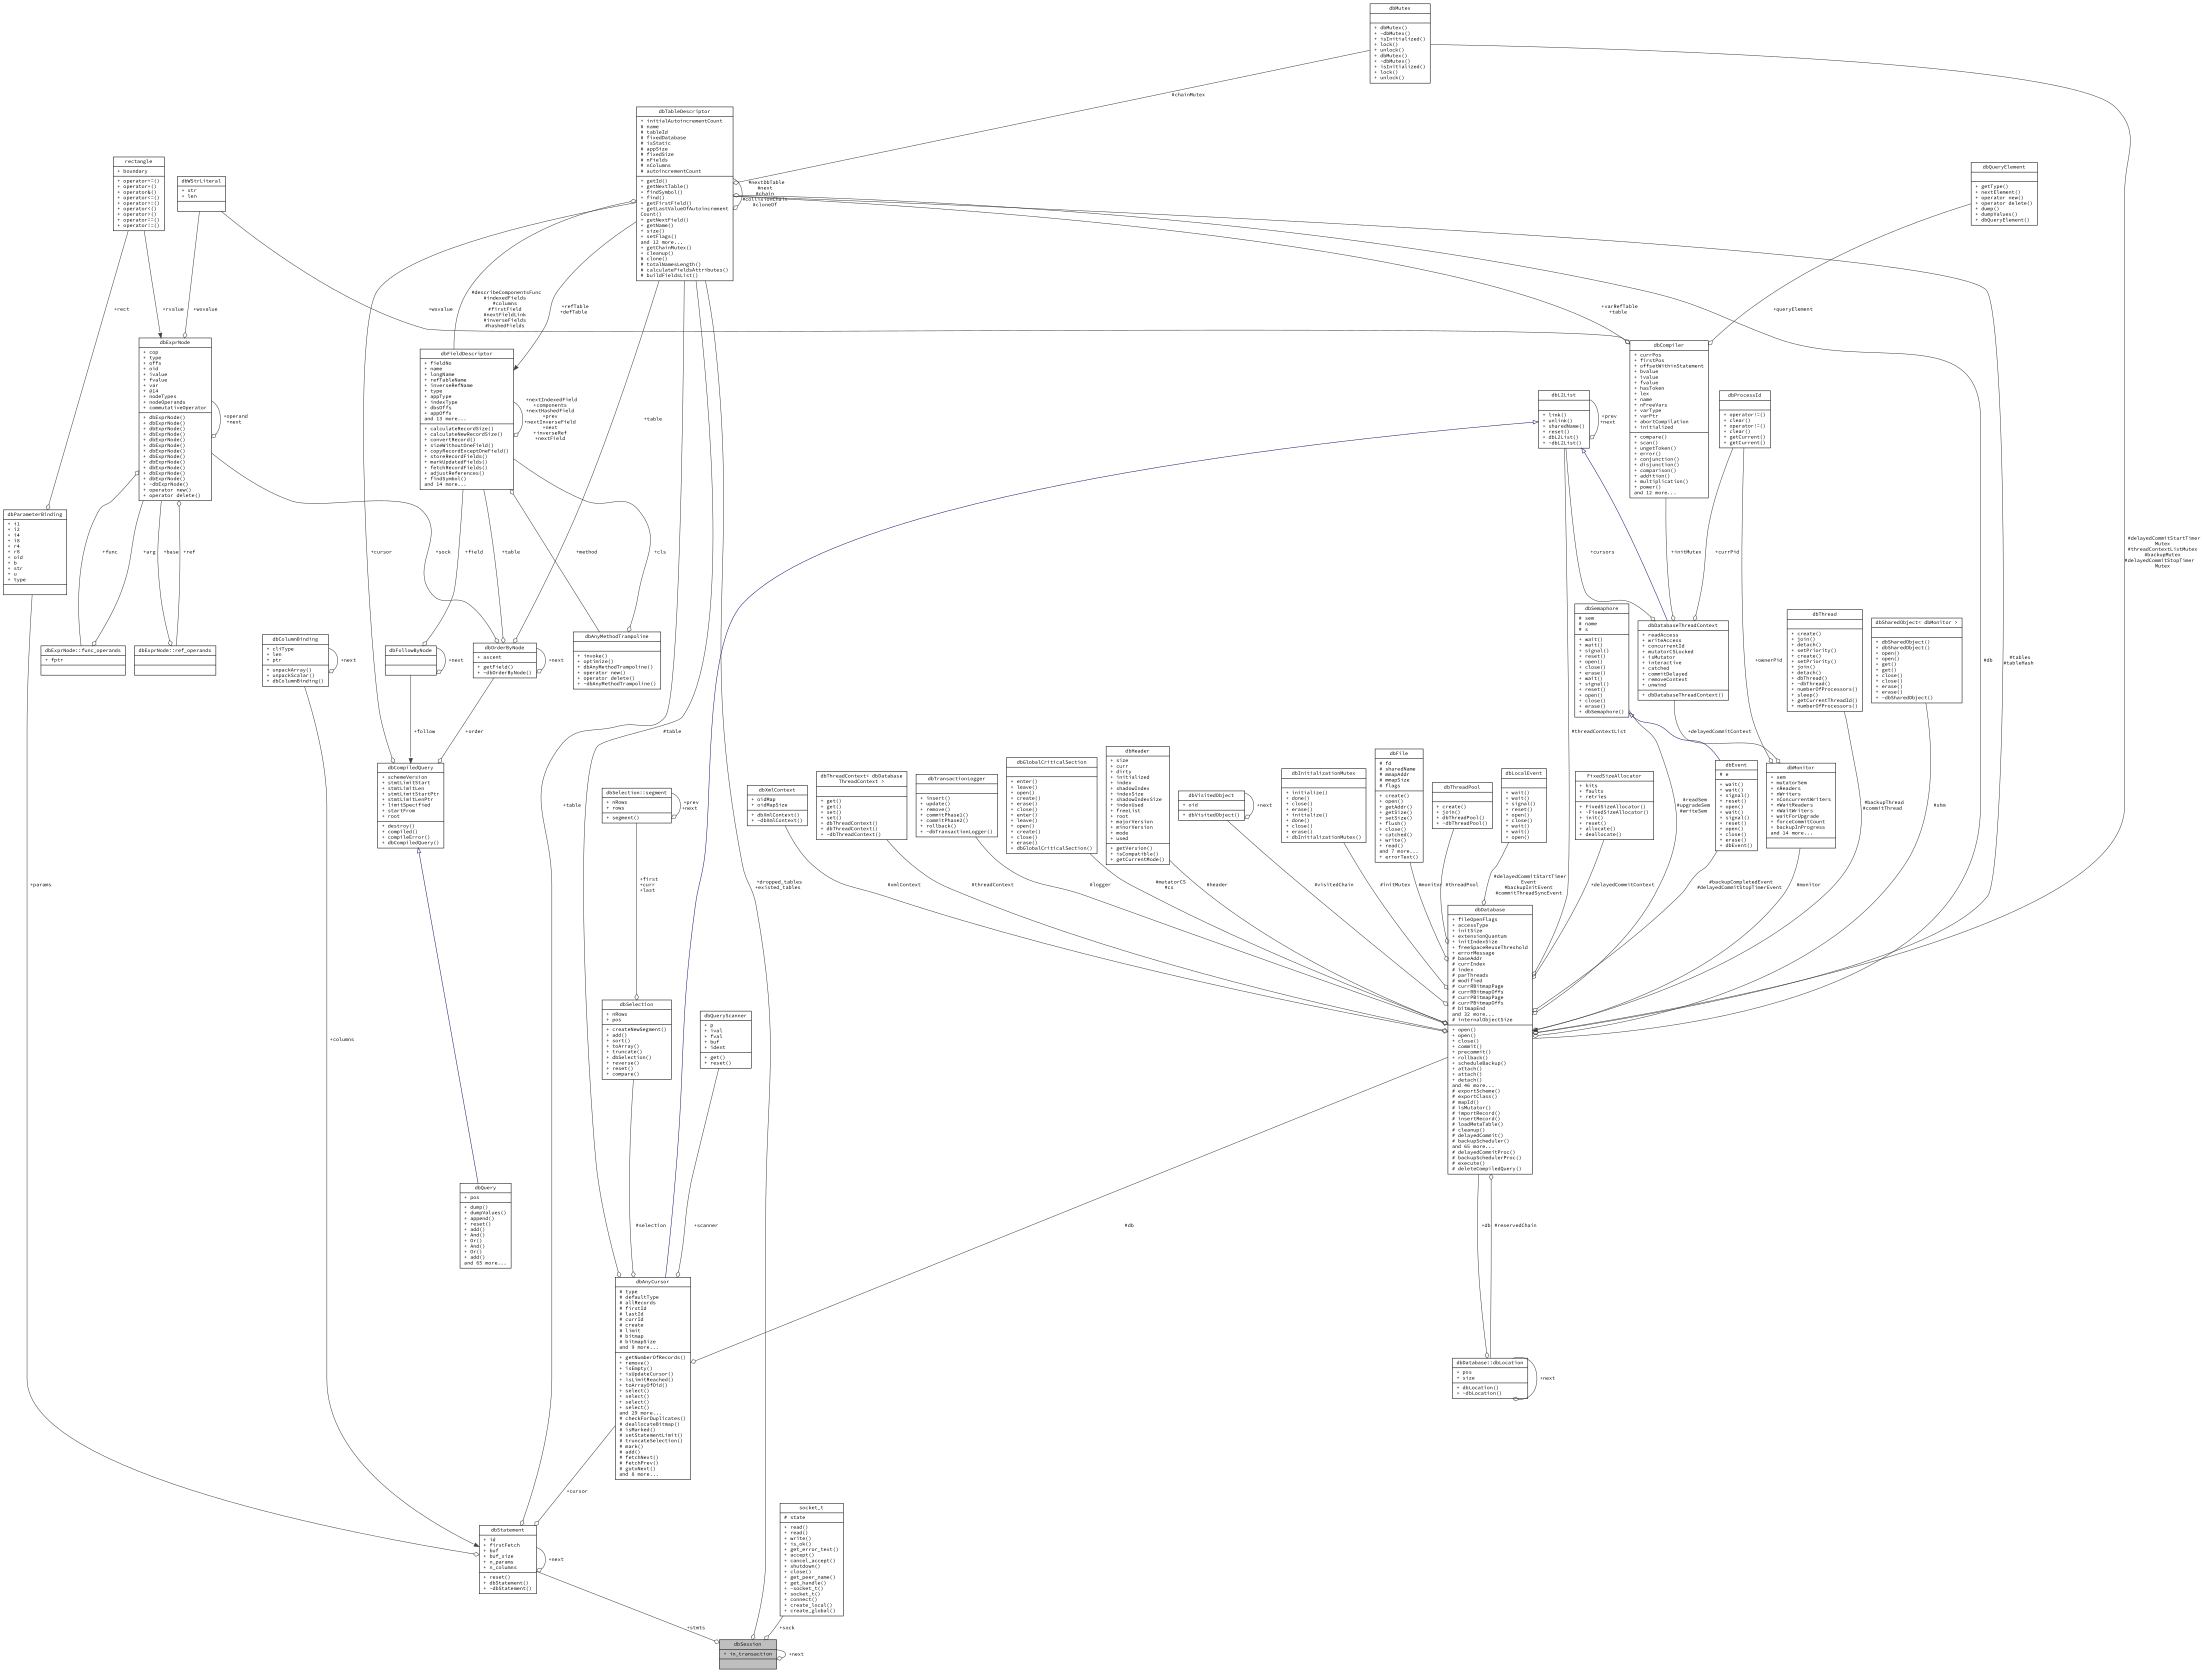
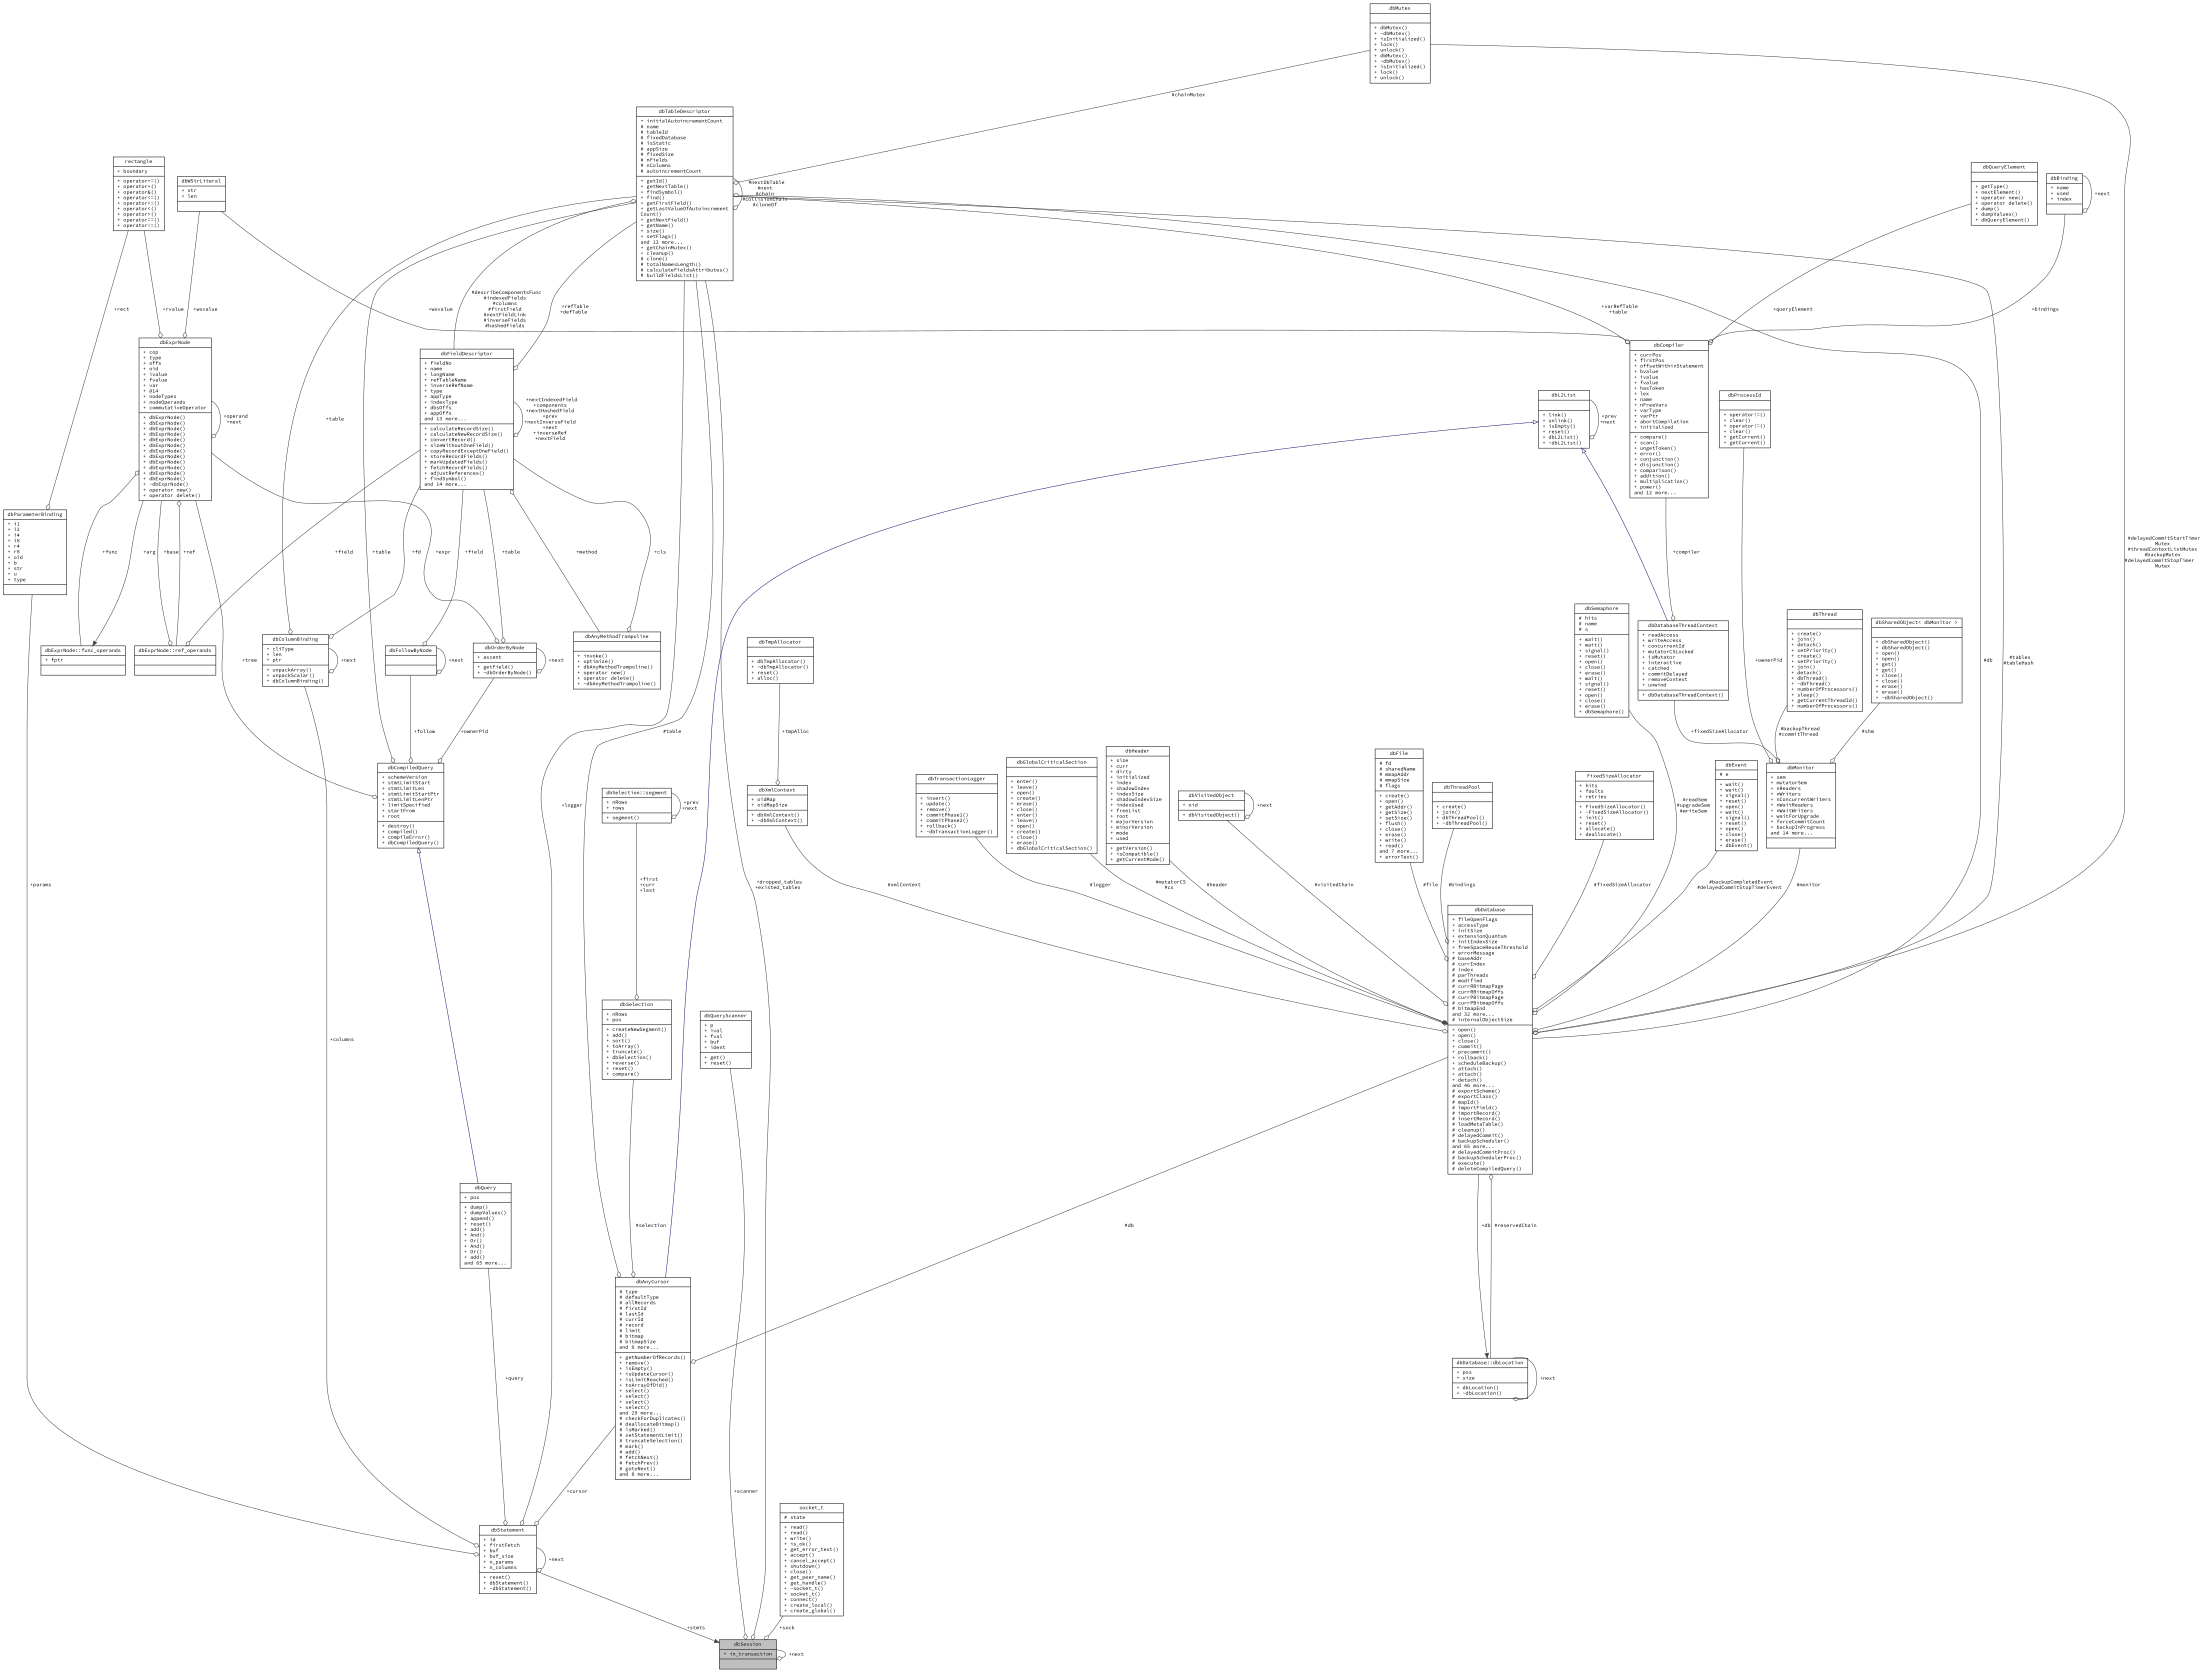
node "dbBinding": added
edge "rectangle" -> "dbExprNode": arrowhead normal -> odiamond
edge "dbTableDescriptor" -> "dbFieldDescriptor": arrowhead normal -> odiamond
node "dbL2List": text "+ sharedName()" -> "+ isEmpty()"
edge "dbTableDescriptor" -> "dbOrderByNode": now "dbTableDescriptor" -> "dbColumnBinding"
edge "dbProcessId" -> "dbDatabaseThreadContext": removed, label "+currPid"
edge "dbFieldDescriptor" -> "dbExprNode::ref_operands": added, label "+field"
edge "dbTableDescriptor" -> "dbCompiledQuery": label " +cursor" -> " +table"
edge "dbExprNode" -> "dbOrderByNode": label " +sock" -> " +expr"
edge "dbCompiler" -> "dbDatabaseThreadContext": label " +initMutex" -> " +compiler"
edge "dbL2List" -> "dbDatabaseThreadContext": removed, label "+cursors"
edge "dbExprNode" -> "dbExprNode::func_operands": arrowhead odiamond -> normal
edge "dbFieldDescriptor" -> "dbColumnBinding": added, label "+fd"
node "dbSemaphore": text "# sem" -> "# hits"
node "dbTmpAllocator": added
edge "dbExprNode" -> "dbCompiledQuery": added, label "+tree"
edge "dbL2List" -> "dbDatabase": removed, label "#threadContextList"
edge "dbFollowByNode" -> "dbCompiledQuery": arrowhead normal -> odiamond
edge "dbOrderByNode" -> "dbCompiledQuery": label " +order" -> " +ownerPid"
edge "dbDatabaseThreadContext" -> "dbMonitor": label " +delayedCommitContext" -> " +fixedSizeAllocator"
edge "dbEvent" -> "dbSemaphore": removed
edge "dbTableDescriptor" -> "dbStatement": label " +table" -> " +logger"
node "dbThreadContext< dbDatabase": removed
node "dbInitializationMutex": removed
node "dbLocalEvent": removed
node "dbFile": text "+ catched()" -> "+ erase()"
edge "dbFile" -> "dbDatabase": label " #monitor" -> " #file"
edge "dbThreadPool" -> "dbDatabase": label " #threadPool" -> " #bindings"
edge "FixedSizeAllocator" -> "dbDatabase": label " +delayedCommitContext" -> " #fixedSizeAllocator"
edge "dbThread" -> "dbDatabase": now "dbThread" -> "dbMonitor"
edge "dbSharedObject< dbMonitor >" -> "dbDatabase": now "dbSharedObject< dbMonitor >" -> "dbMonitor"
edge "dbHeader" -> "dbDatabase": arrowhead odiamond -> normal
edge "dbMonitor" -> "dbDatabase": arrowhead normal -> odiamond
node "dbDatabase": text "# isMutator()" -> "# importField()"
edge "dbColumnBinding" -> "dbStatement": arrowhead normal -> odiamond
edge "dbQueryScanner" -> "dbAnyCursor": now "dbQueryScanner" -> "dbSession"
edge "dbDatabase" -> "dbDatabase::dbLocation": arrowhead odiamond -> normal
node "dbAnyCursor": text "# create" -> "# record"
edge "dbQuery" -> "dbStatement": added, label "+query"
edge "dbStatement" -> "dbSession": arrowhead odiamond -> normal
